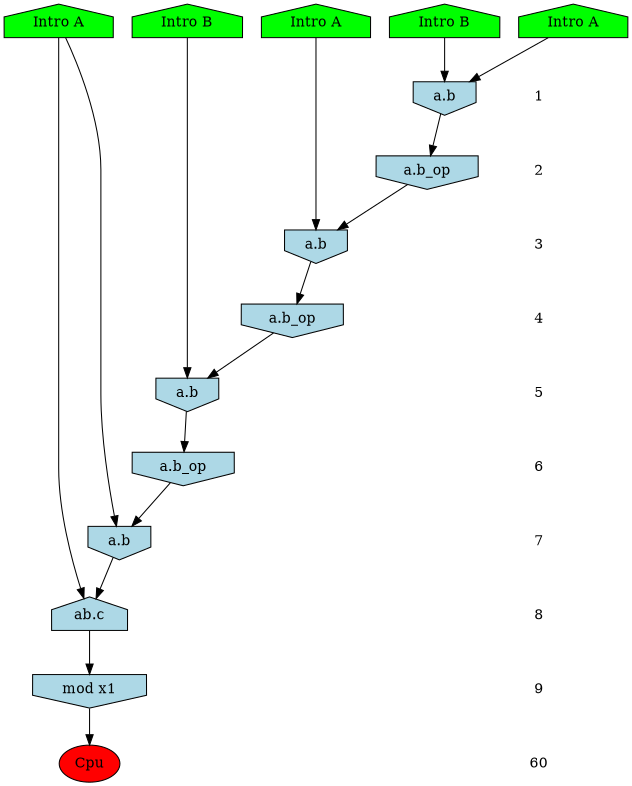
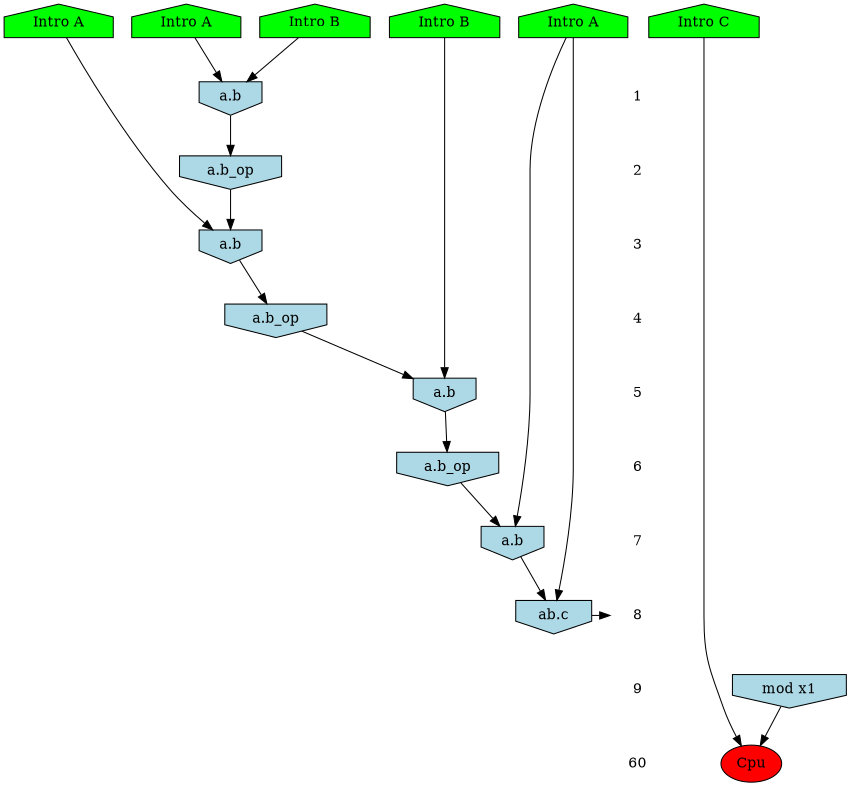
node "Intro C": added
node "ab.c": shape house -> invhouse
edge "ab.c" -> "mod x1": now "ab.c" -> "8"
